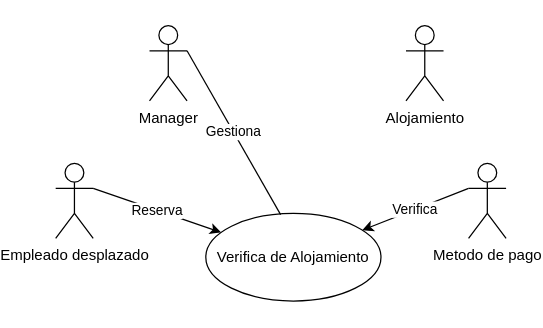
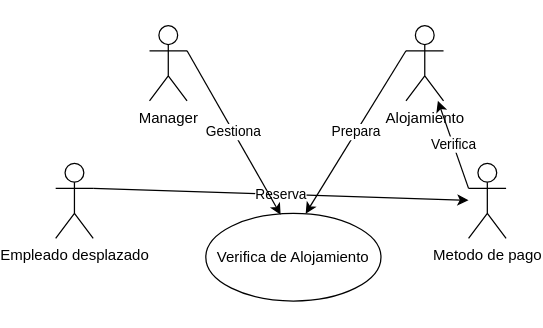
edge "Alojamiento" -> "Verifica de Alojamiento": added, label "Prepara"
edge "Manager" -- "Verifica de Alojamiento": arrowhead none -> classic
edge "Empleado desplazado" -> "Verifica de Alojamiento": now "Empleado desplazado" -> "Metodo de pago"
edge "Metodo de pago" -> "Verifica de Alojamiento": now "Metodo de pago" -> "Alojamiento"
